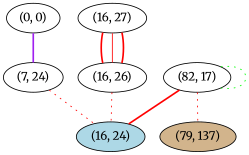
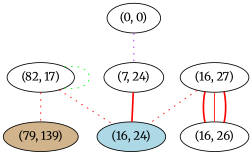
edge "(0, 0)" -- "(7, 24)": style bold -> dotted
edge "(7, 24)" -- "(16, 24)": style dotted -> bold
edge "(16, 26)" -- "(16, 24)": now "(16, 27)" -- "(16, 24)"
edge "(82, 17)" -- "(16, 24)": style bold -> dotted
node "(79, 137)": label "(79, 137)" -> "(79, 139)"
